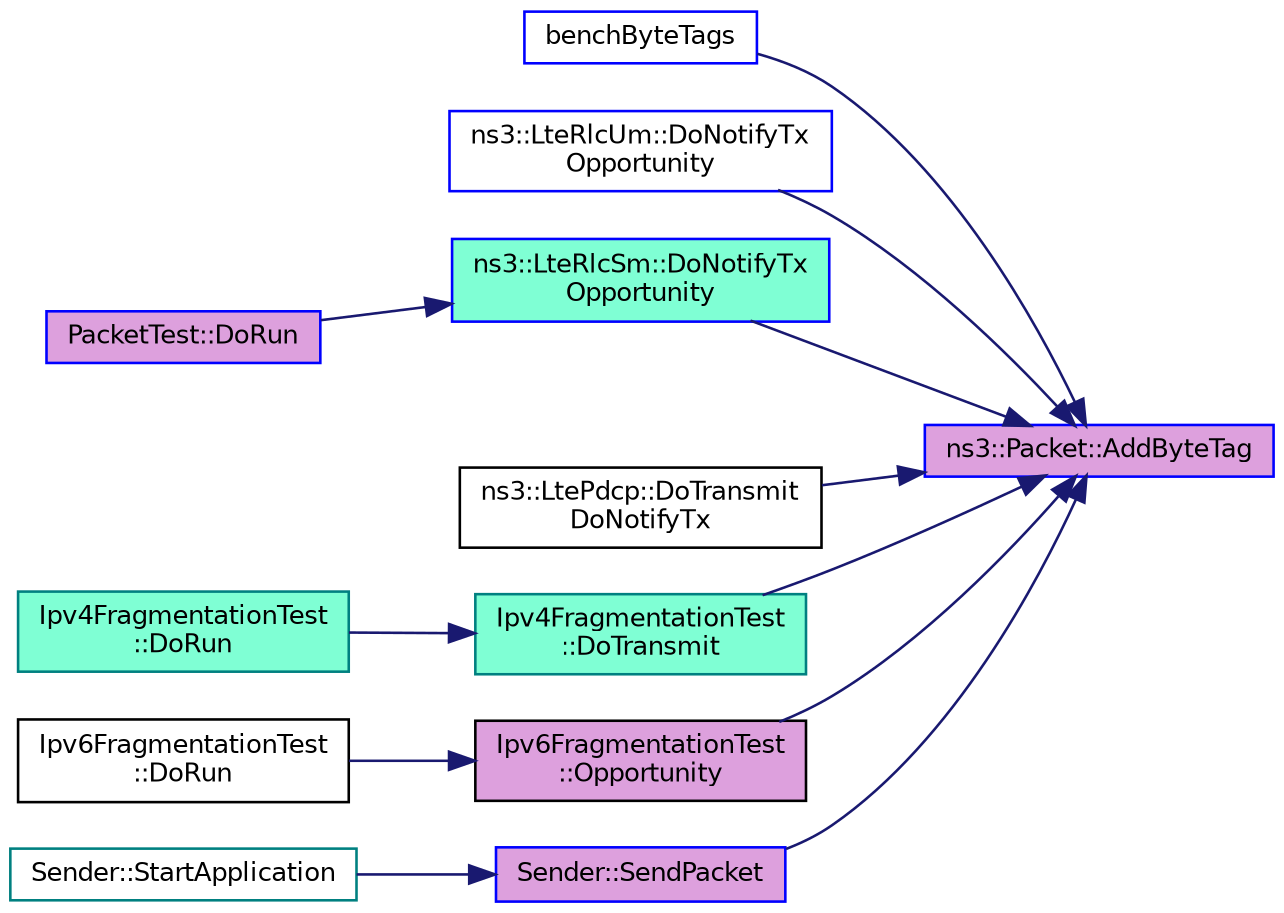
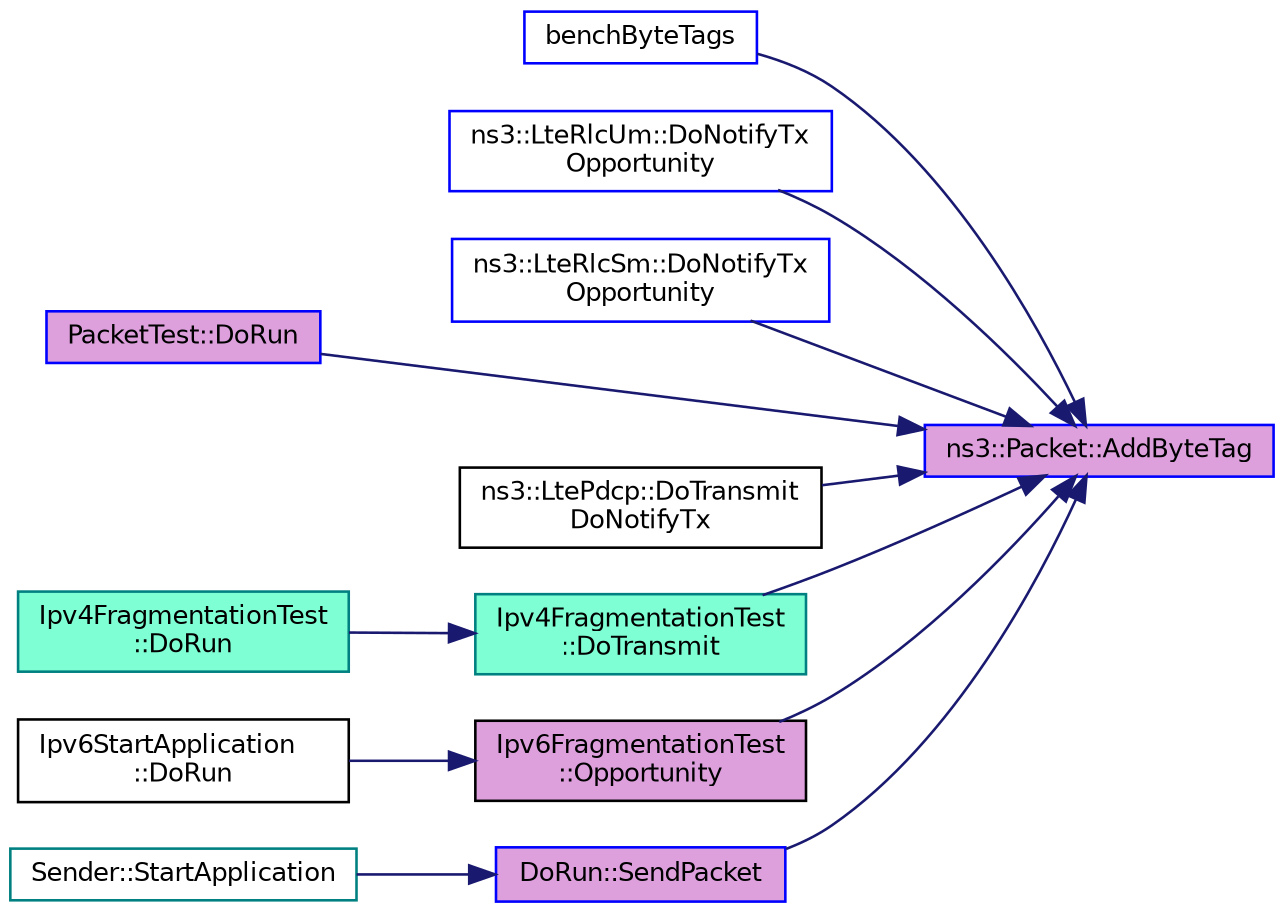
node "ns3::LteRlcSm::DoNotifyTx Opportunity": fillcolor aquamarine -> white
edge "PacketTest::DoRun" -> "ns3::LteRlcSm::DoNotifyTx Opportunity": now "PacketTest::DoRun" -> "ns3::Packet::AddByteTag"
node "Ipv6FragmentationTest ::DoRun": label "Ipv6FragmentationTest ::DoRun" -> "Ipv6StartApplication ::DoRun"
node "Sender::SendPacket": label "Sender::SendPacket" -> "DoRun::SendPacket"
